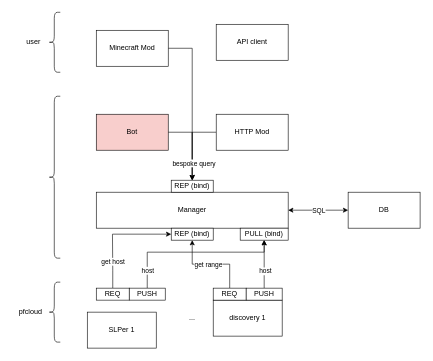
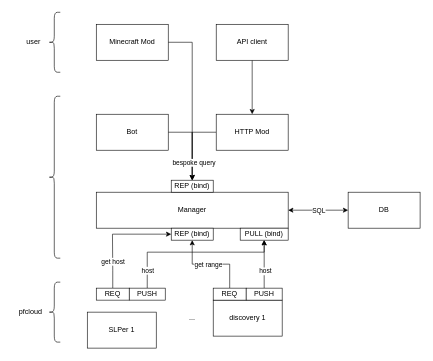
node "Minecraft Mod": moved (132, 48) -> (132, 42)
edge "API client" -> "HTTP Mod": added
node "Bot": fillcolor #f8cecc -> #ffffff
